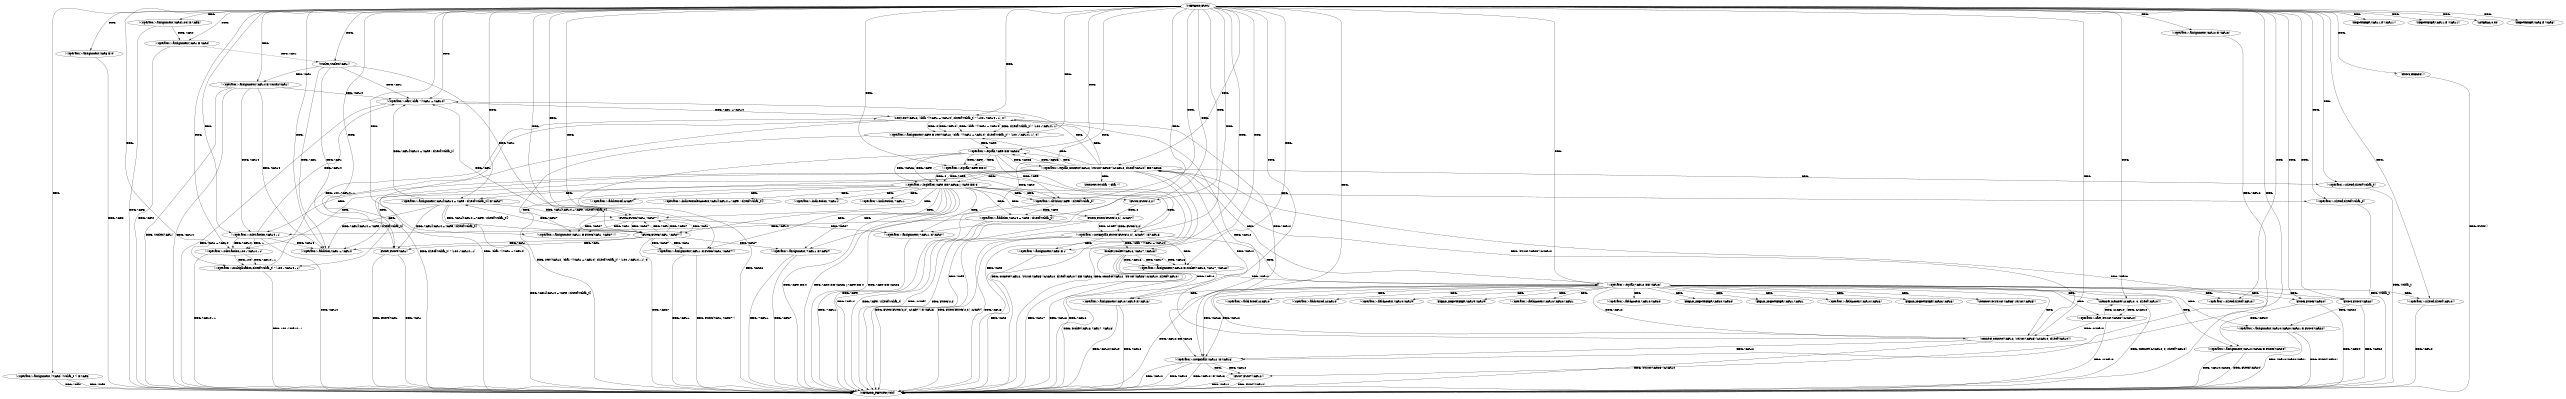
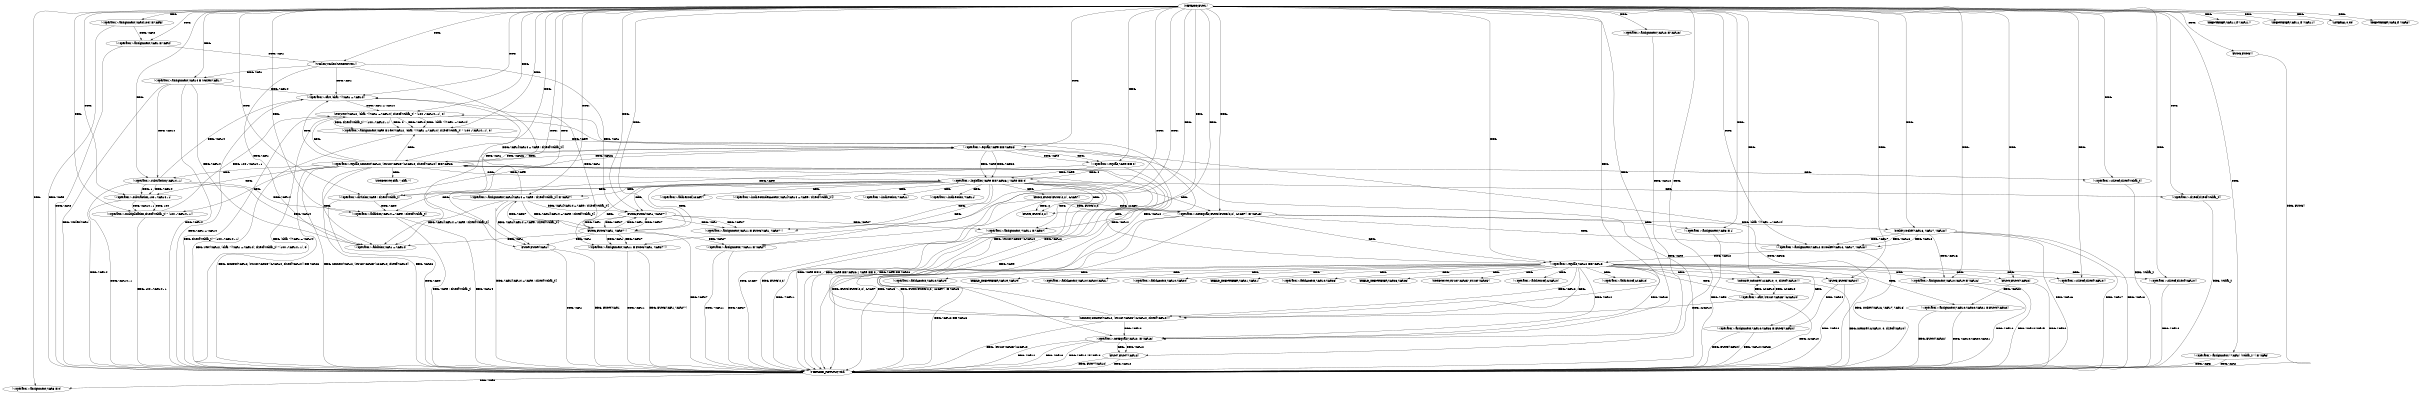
node "(wcslen,wcslen(VAR1))": label "(wcslen,wcslen(VAR1))" -> "(wcslen,wcslen(UNKNOWN1))"
node "(FUN8,FIELD8())": label "(FUN8,FIELD8())" -> "(FUN8,FUN8())"
edge "(FUN3,FUN3(2,2))" -> "(FUN2,FUN2(FUN3(2,2), &VAR7))": reversed
edge "(<operator>.addition,VAR14 + VAR9 / sizeof(wchar_t))" -> "(<operator>.subtraction,VAR14 - 1)": reversed
node "(FIELD_IDENTIFIER,VAR20,VAR20)": removed
edge "(<operator>.assignment,VAR8 = 0)" -> "(METHOD_RETURN,void)": reversed
